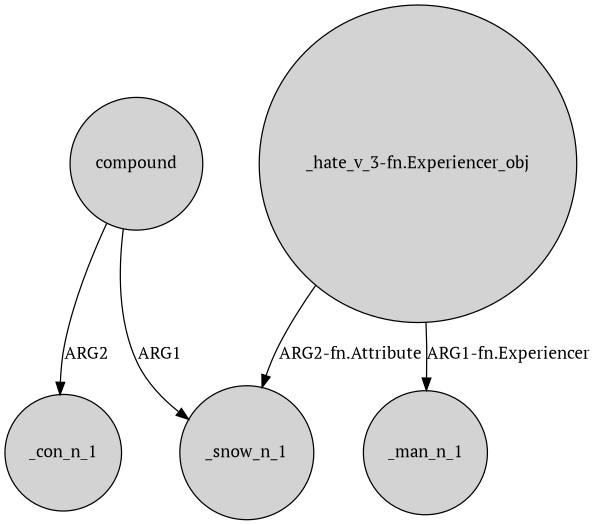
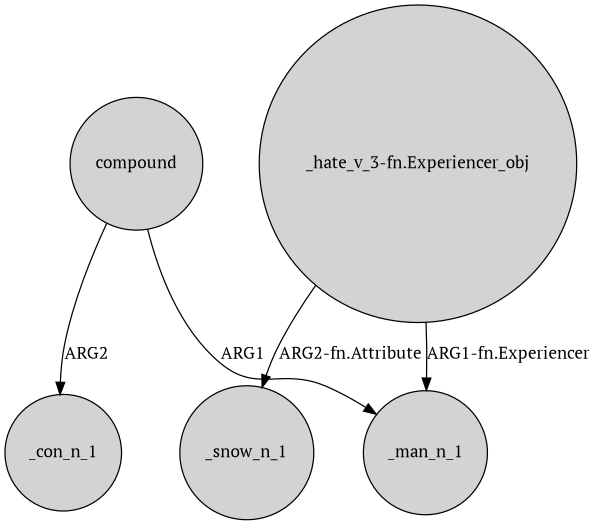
edge "compound" -> "_snow_n_1": now "compound" -> "_man_n_1"
